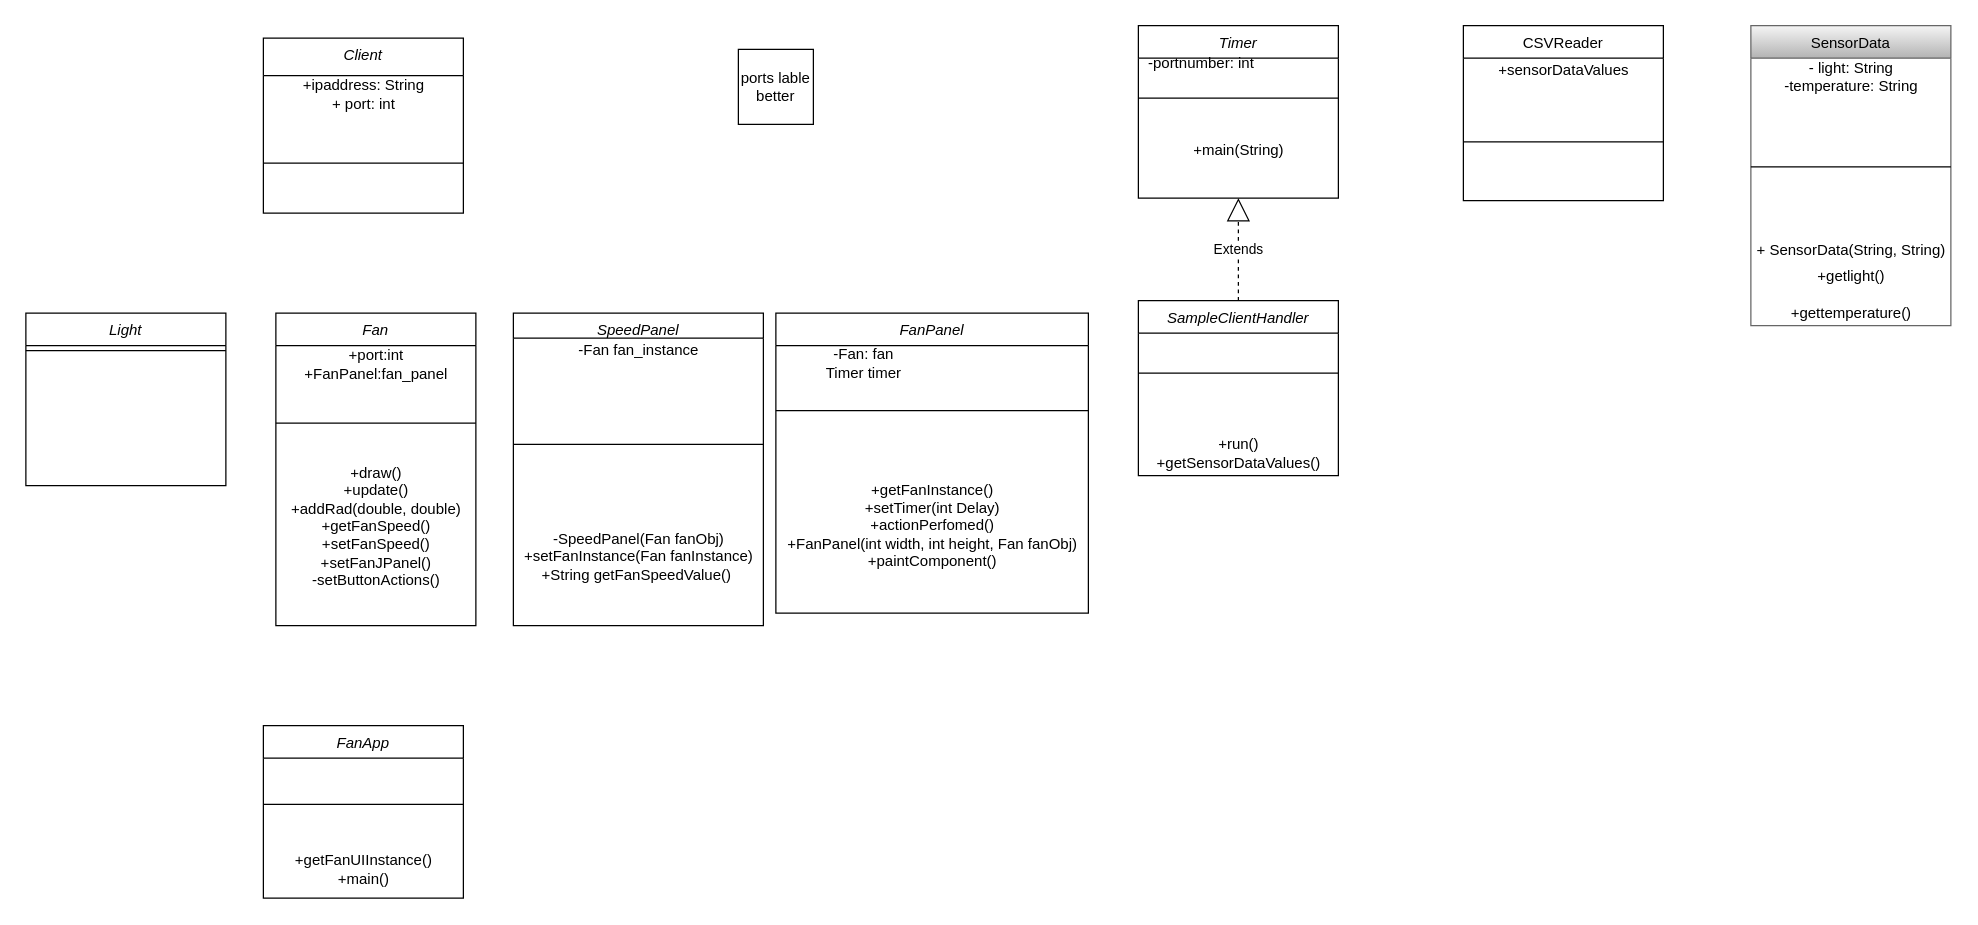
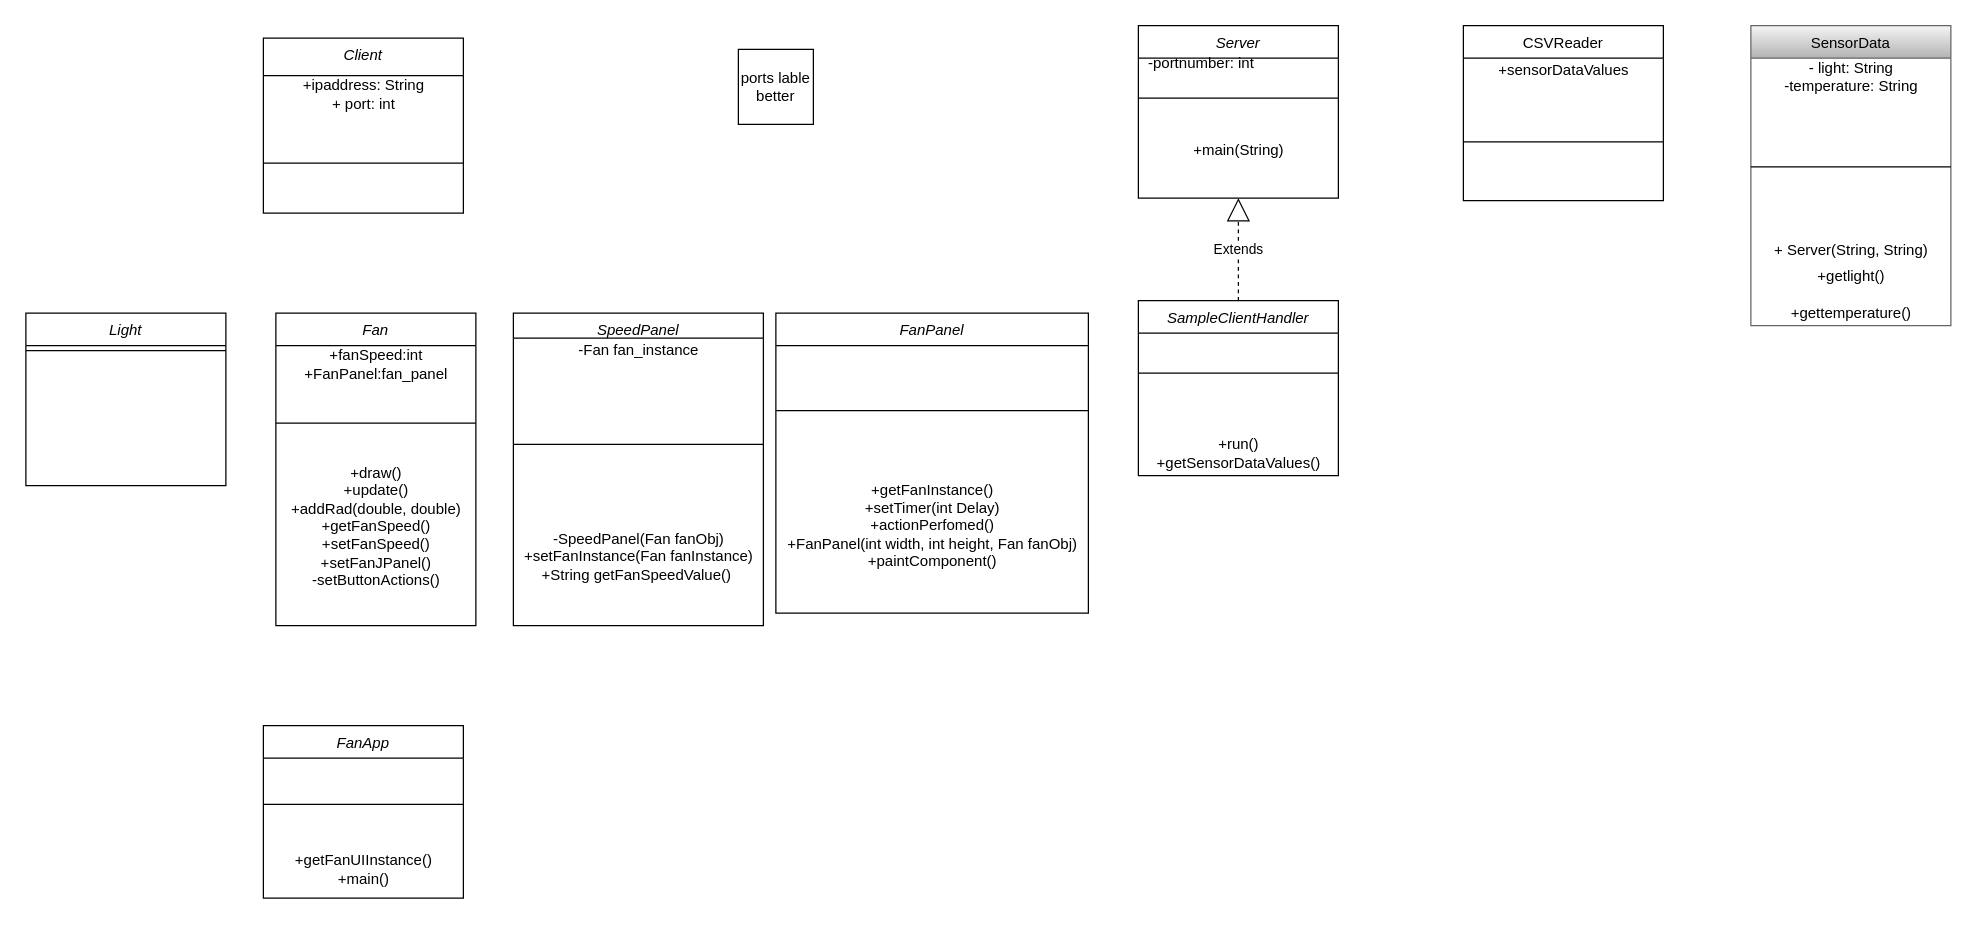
node "Timer": label "Timer" -> "Server"
node "+ SensorData(String, String)": label "+ SensorData(String, String)" -> "+ Server(String, String)"
node "-Fan: fan Timer timer": removed
node "+port:int +FanPanel:fan_panel": label "+port:int +FanPanel:fan_panel" -> "+fanSpeed:int +FanPanel:fan_panel"
